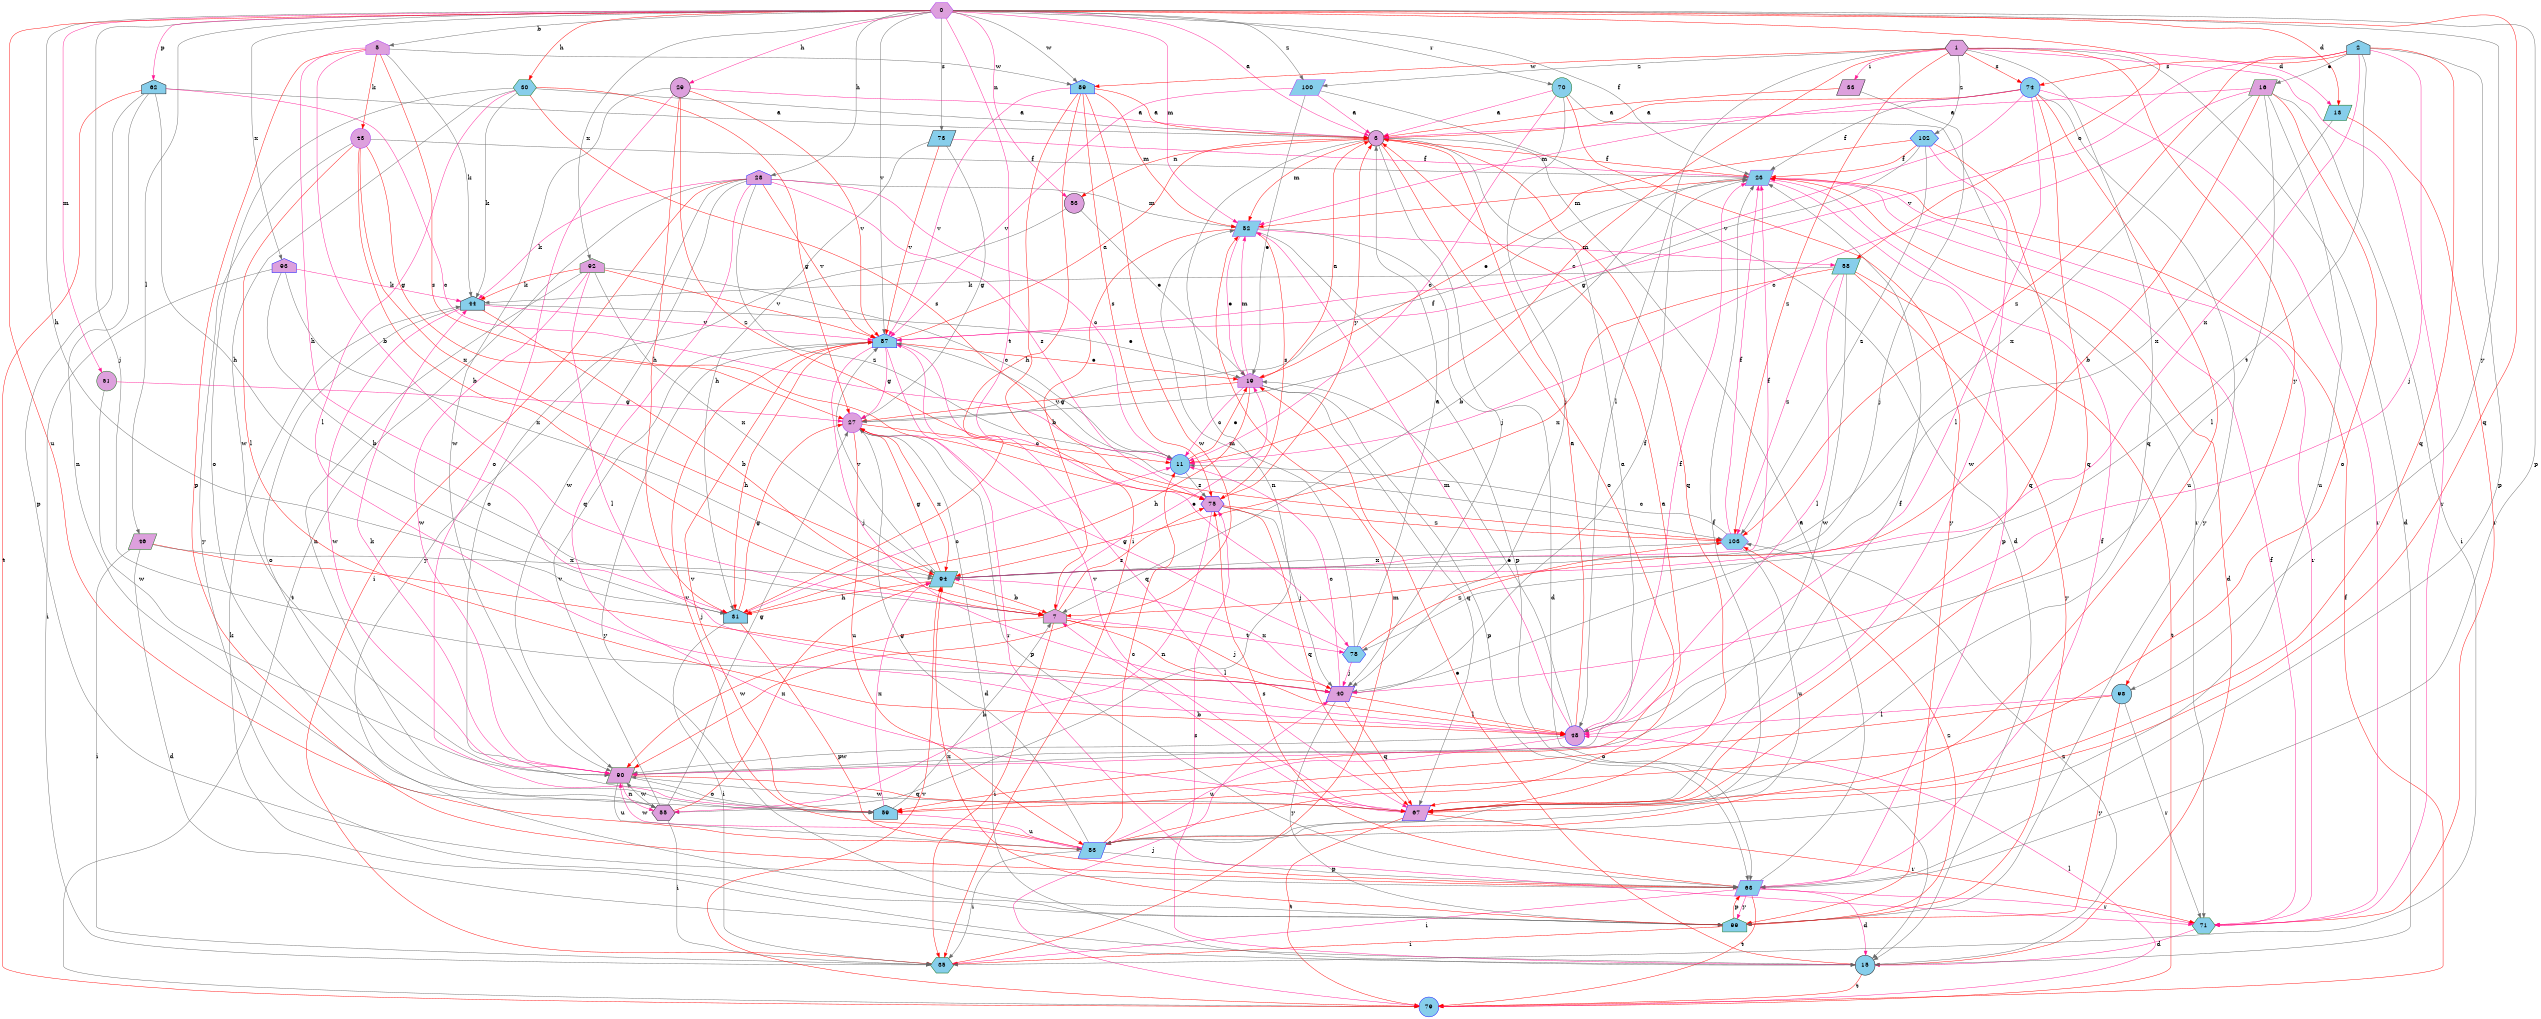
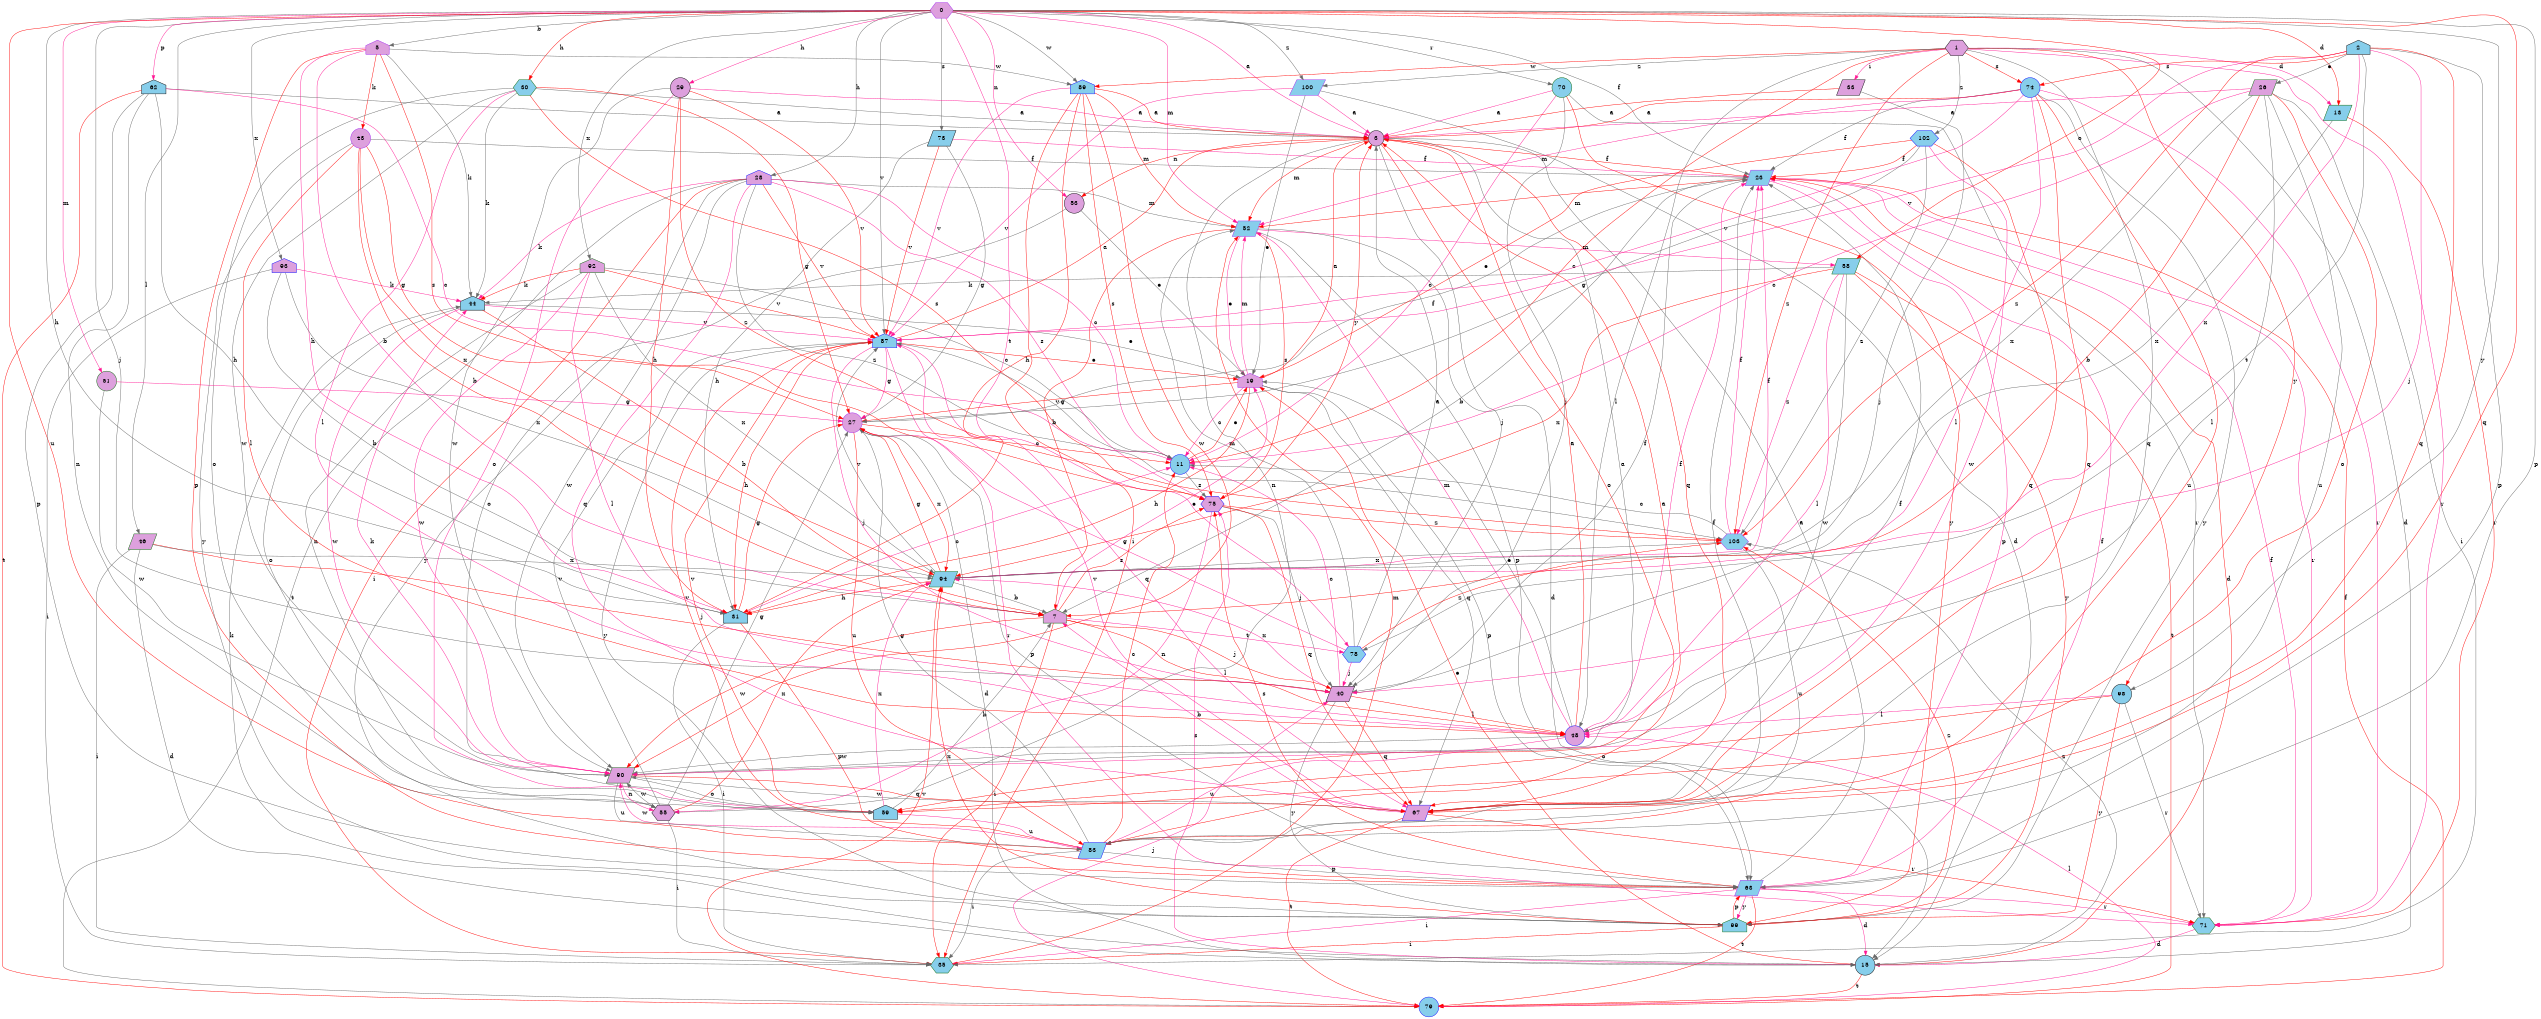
node "16": label "16" -> "26"
edge "94" -> "7": color red -> gray40
node "40": color blue -> black
